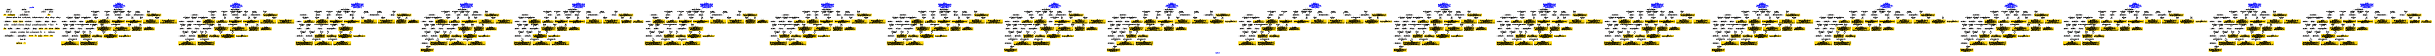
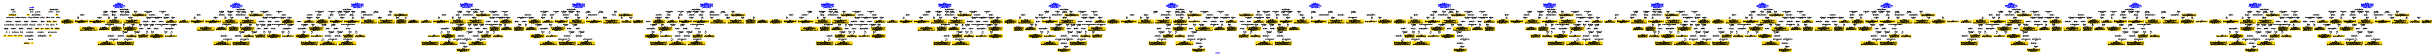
edge "E55_Type4" -> "within": now "E38_Image1" -> "within"
edge "E55_Type4" -> "ProvenanceTypeURI": label "span" -> "classLink"
node "Geography": label "Geography" -> "Person"
